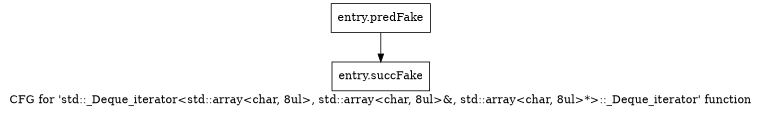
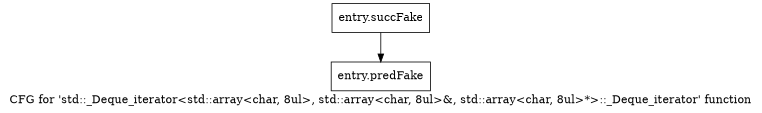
edge "entry.predFake" -> "entry.succFake": reversed
